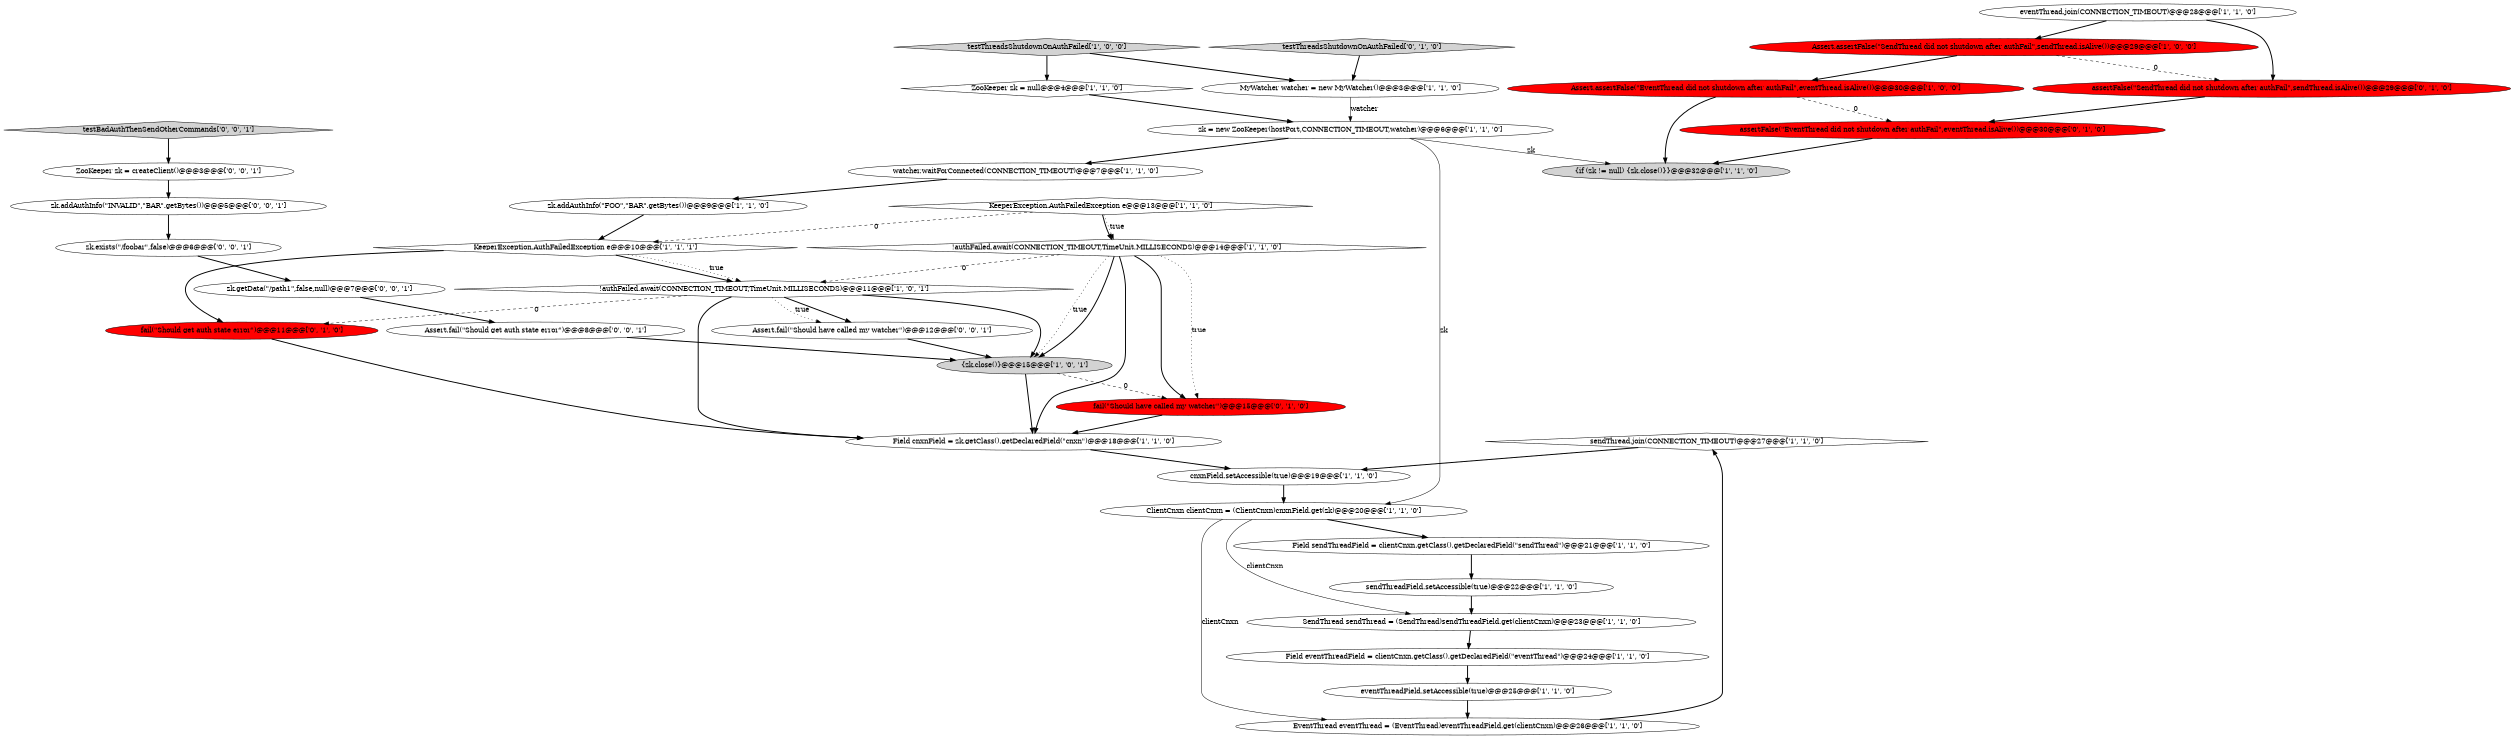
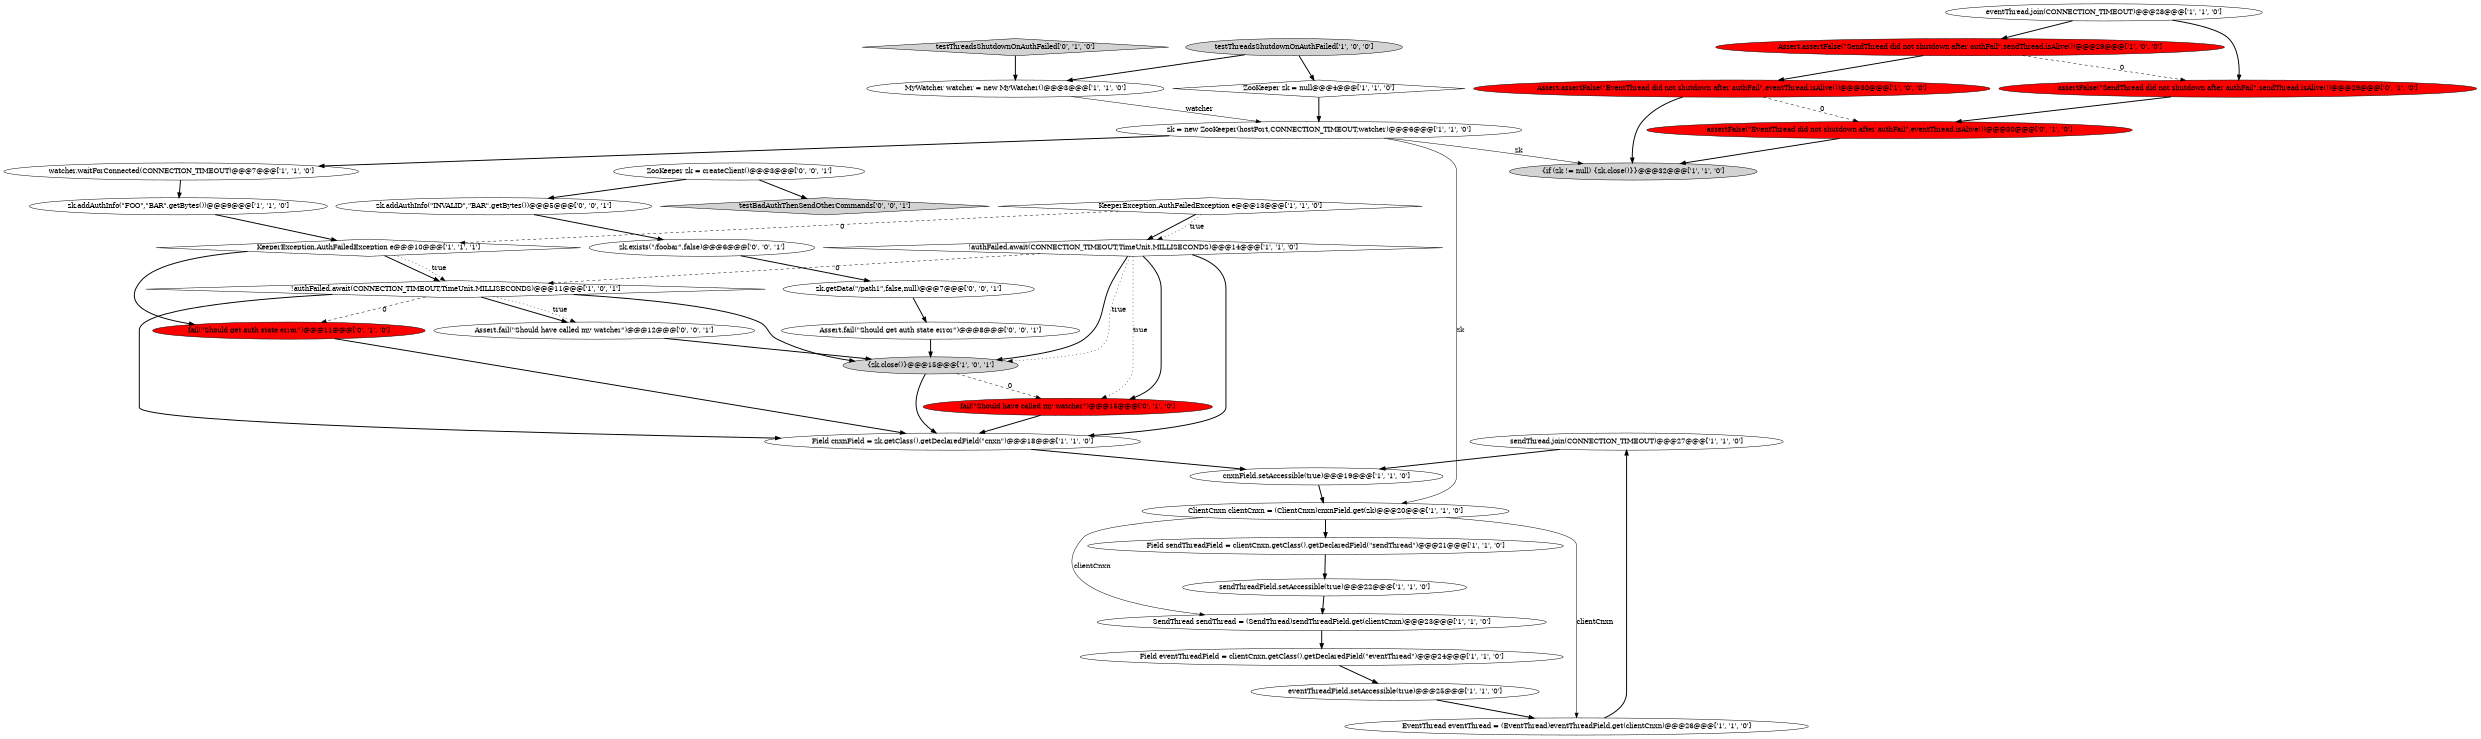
node "testThreadsShutdownOnAuthFailed['1', '0', '0']": shape diamond -> ellipse
edge "testBadAuthThenSendOtherCommands['0', '0', '1']" -> "ZooKeeper zk = createClient()@@@3@@@['0', '0', '1']": reversed
node "sendThread.join(CONNECTION_TIMEOUT)@@@27@@@['1', '1', '0']": shape diamond -> ellipse
